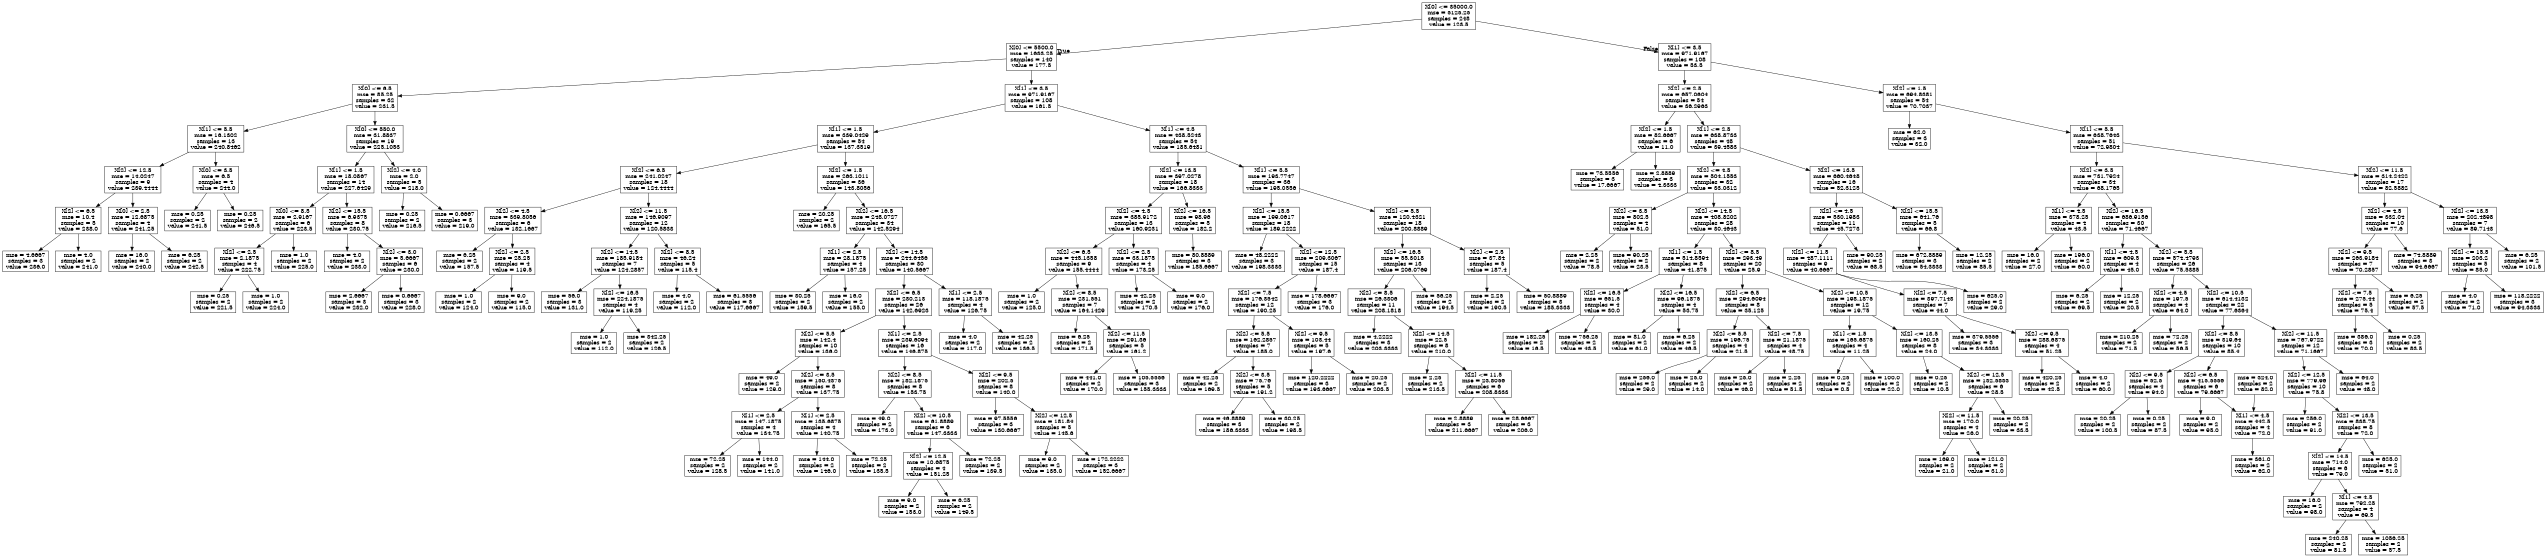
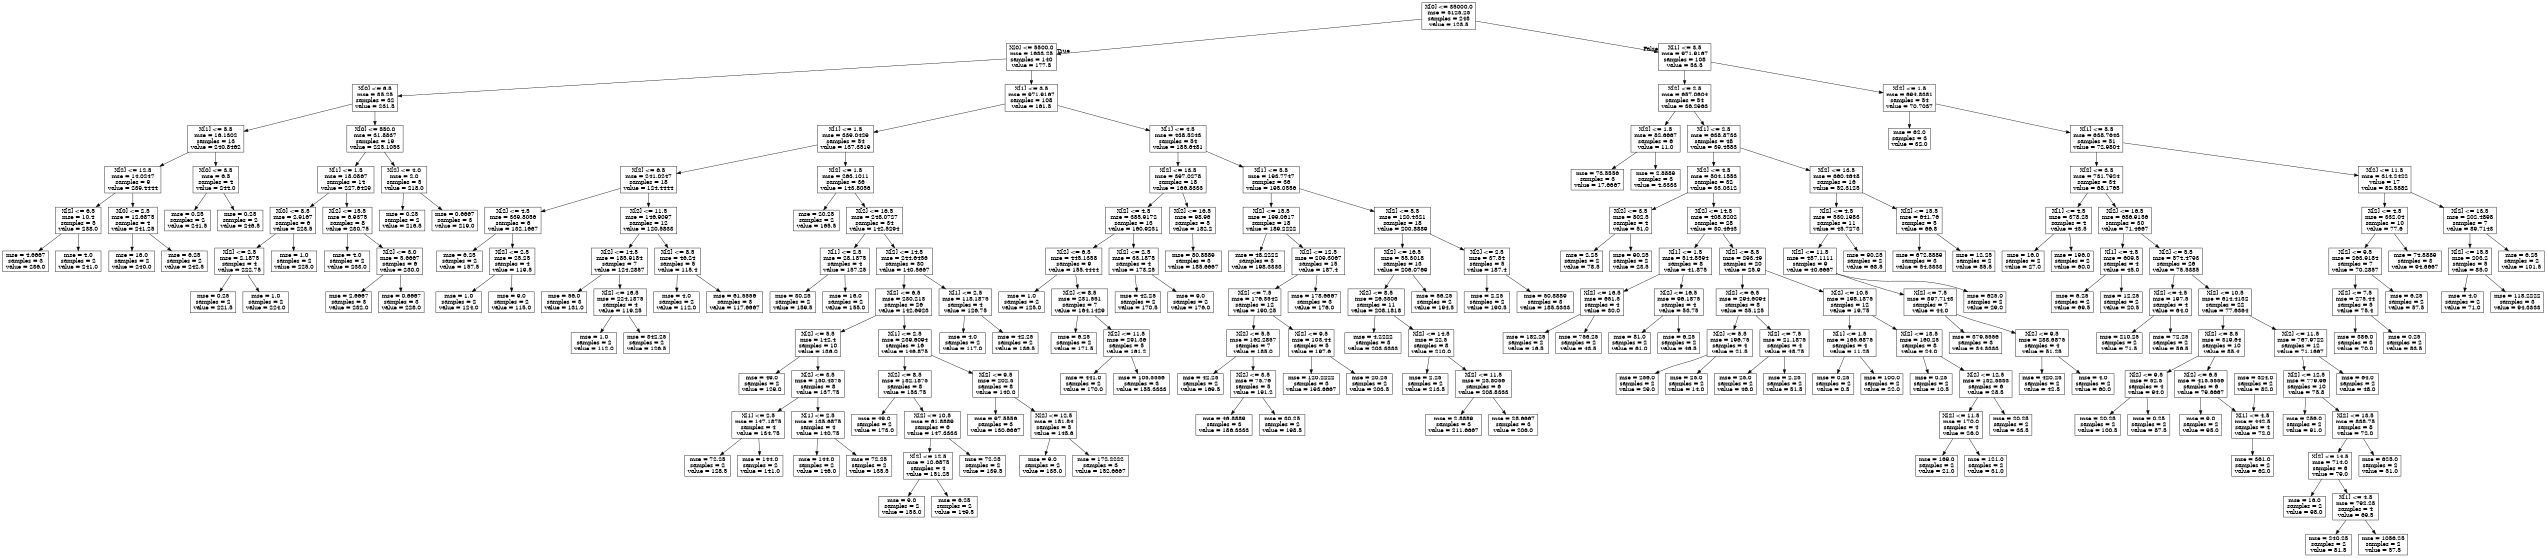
node "X[2] <= 11.5 mse = 314.2422 samples = 17 value = 82.5882": label "X[2] <= 11.5 mse = 314.2422 samples = 17 value = 82.5882" -> "X[2] <= 11.5 mse = 314.2422 value = 17 value = 82.5882"
